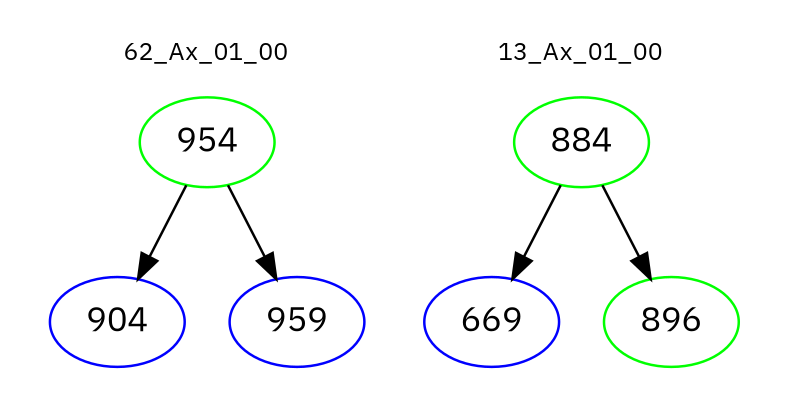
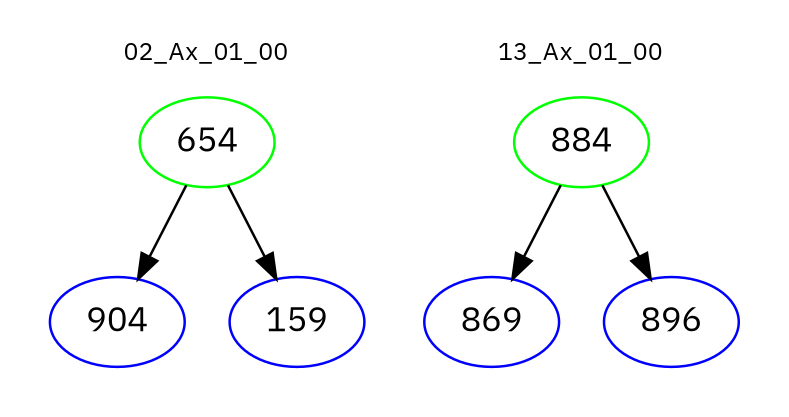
cluster "62_Ax_01_00": label "62_Ax_01_00" -> "02_Ax_01_00"
node "954": label "954" -> "654"
node "959": label "959" -> "159"
node "669": label "669" -> "869"
node "896": color green -> blue
